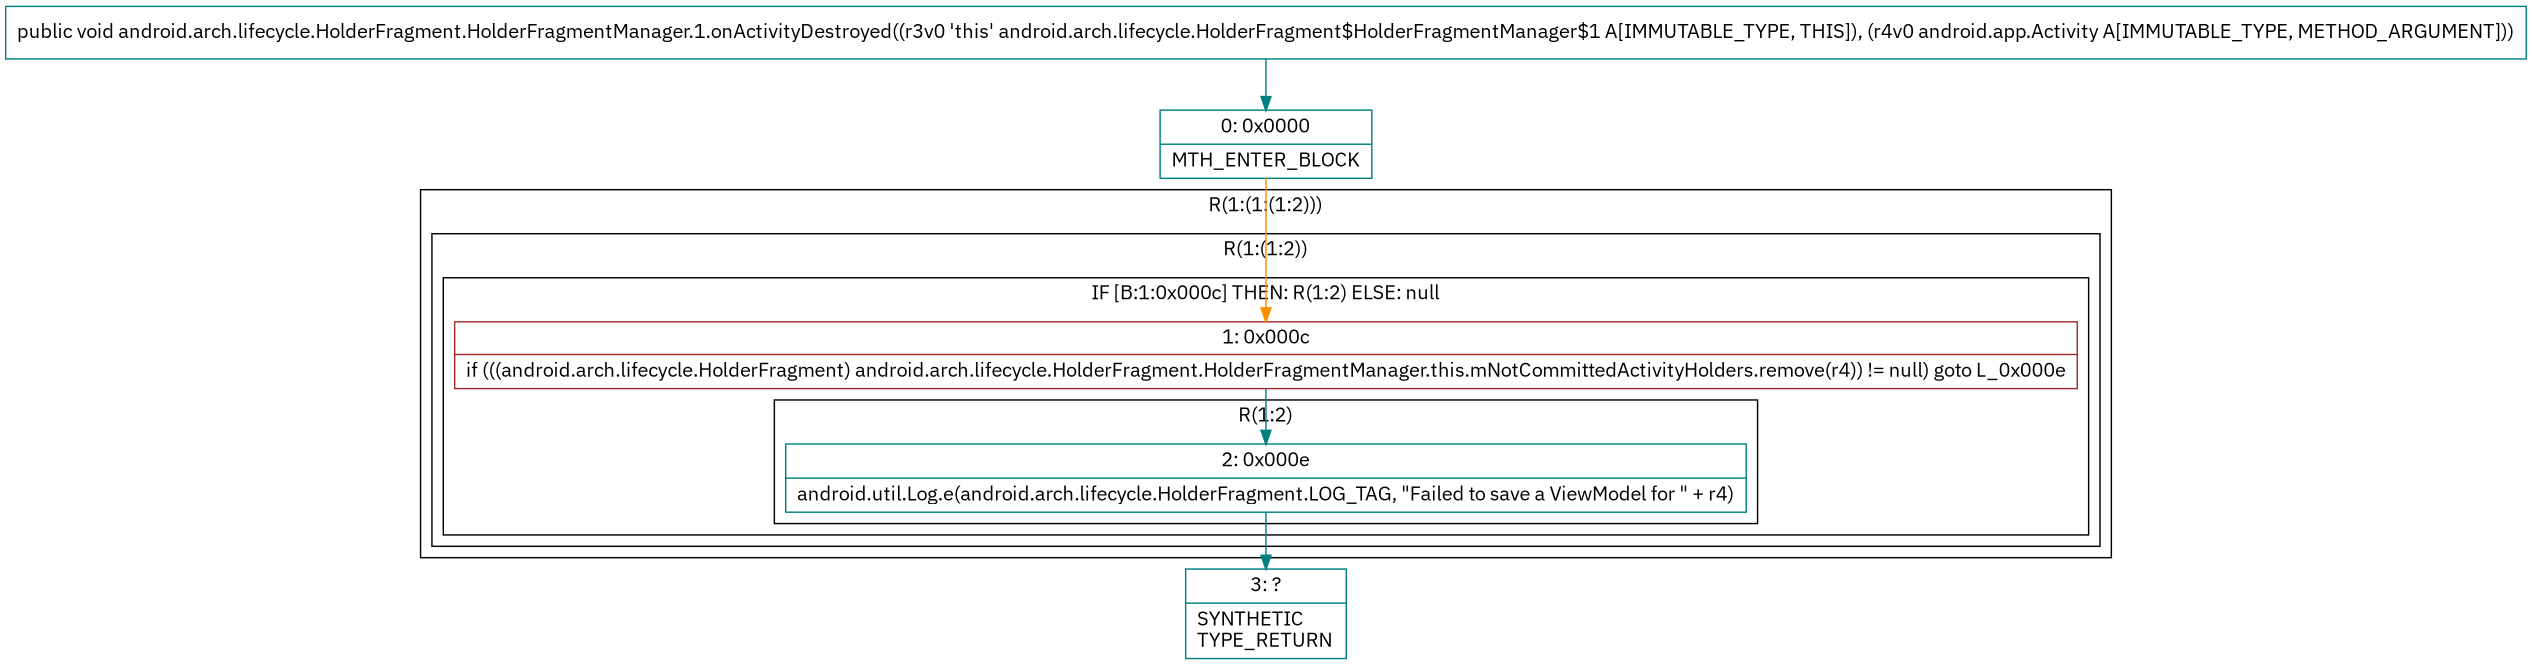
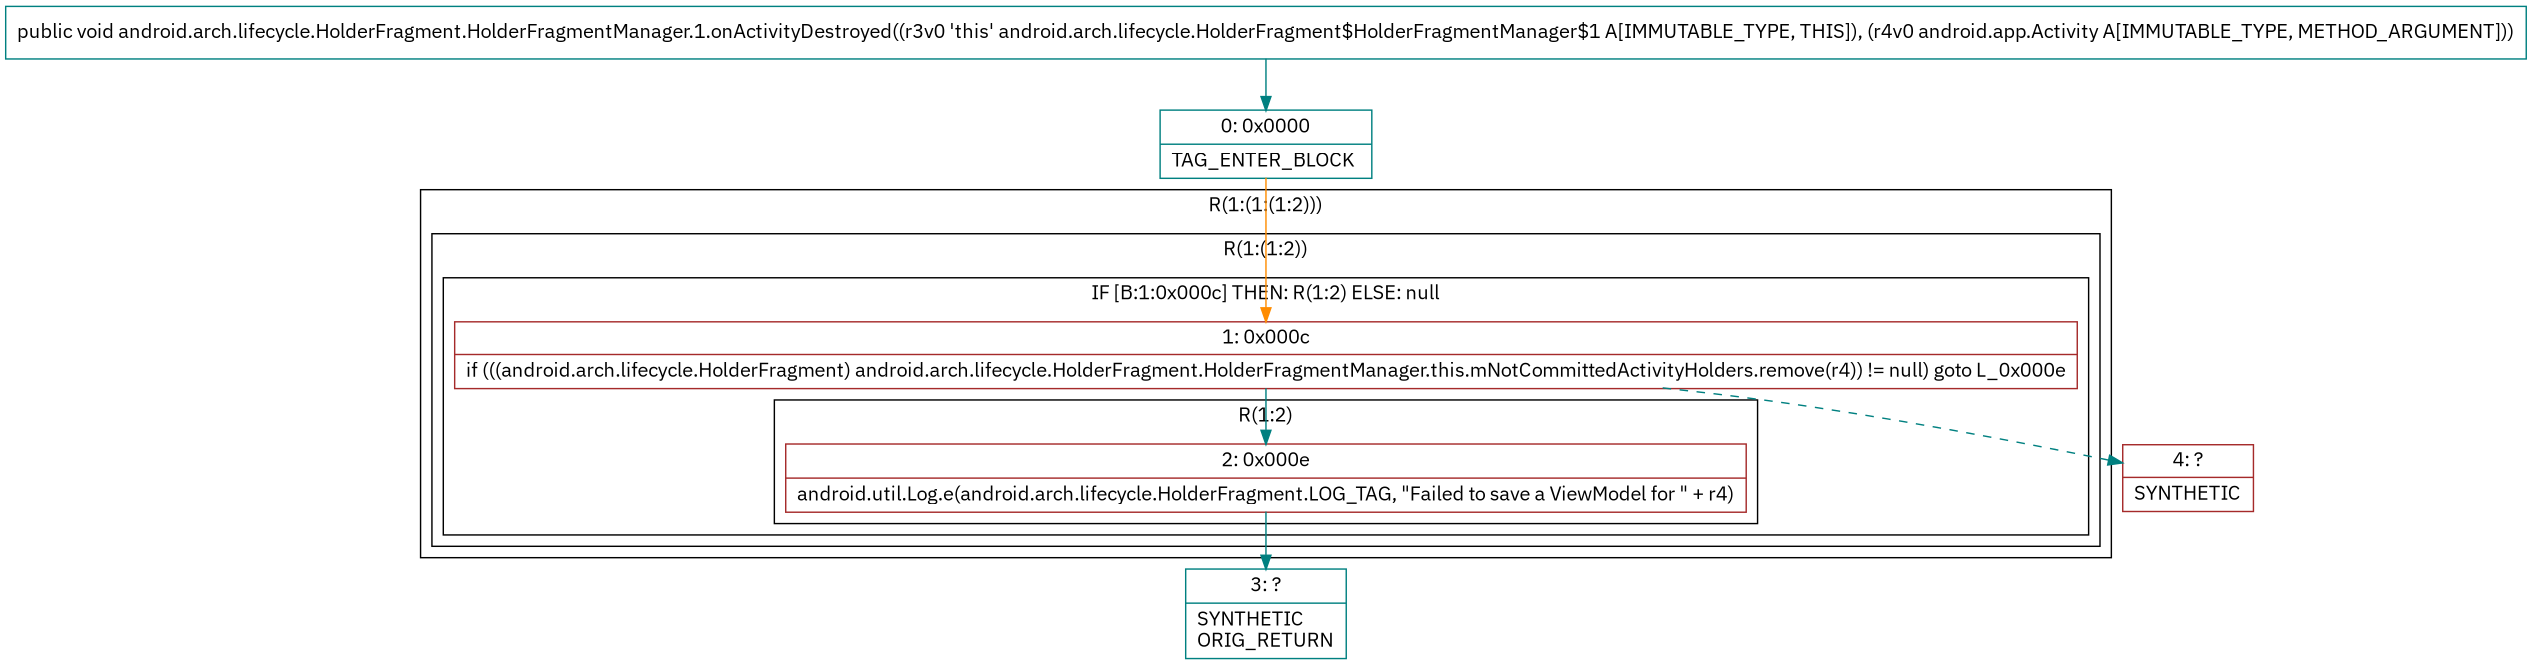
node "0: 0x0000": text "MTH_ENTER_BLOCK" -> "TAG_ENTER_BLOCK"
node "2: 0x000e": color teal -> brown
node "4: ?": added
node "3: ?": text "TYPE_RETURN" -> "ORIG_RETURN"
